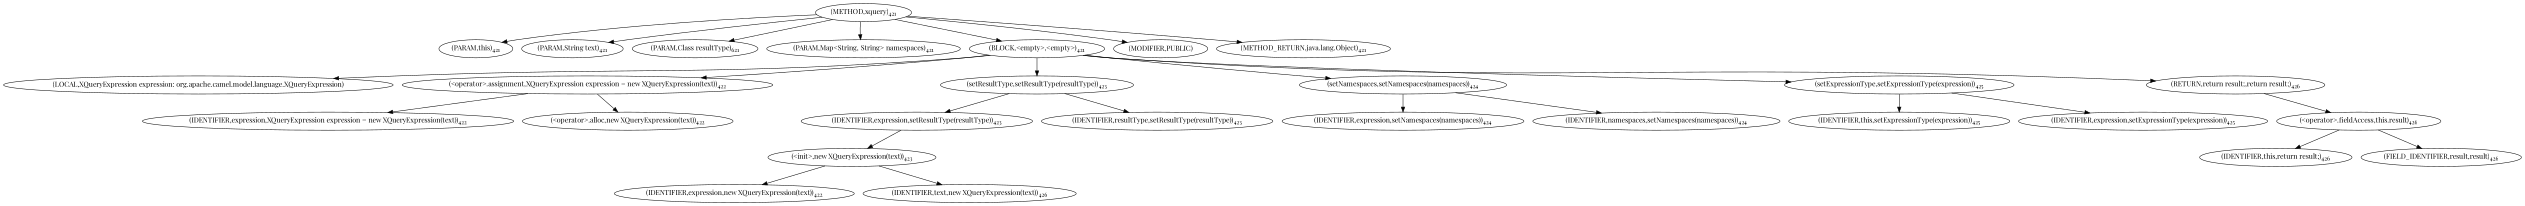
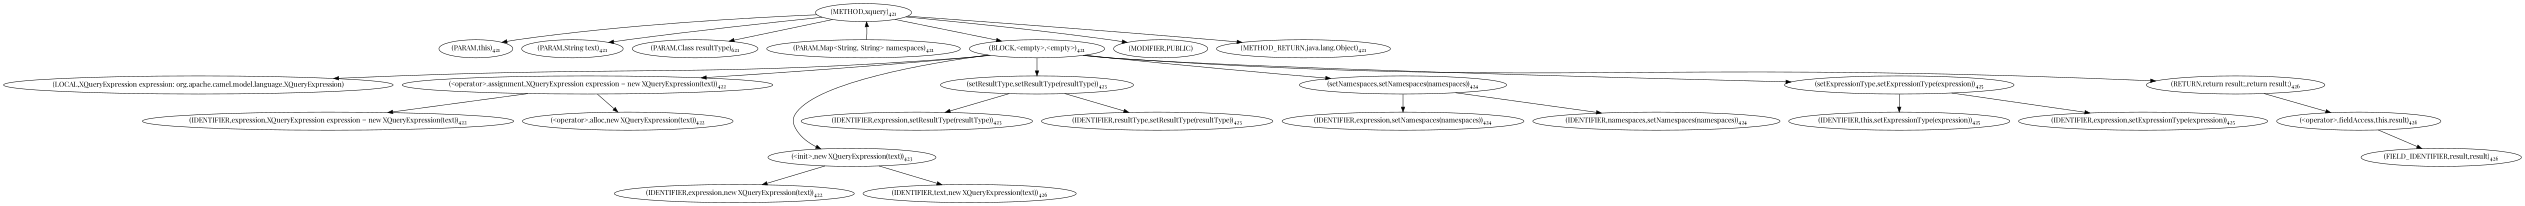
edge "(METHOD,xquery)" -> "(PARAM,Map<String, String> namespaces)": reversed
edge "(IDENTIFIER,expression,setResultType(resultType))" -> "(<init>,new XQueryExpression(text))": now "(BLOCK,<empty>,<empty>)" -> "(<init>,new XQueryExpression(text))"
node "(IDENTIFIER,this,return result;)": removed
